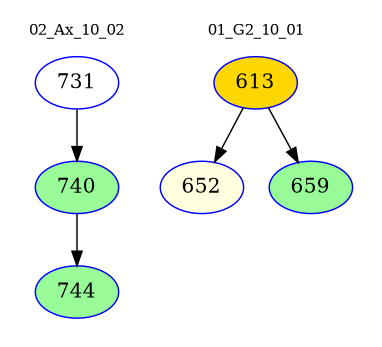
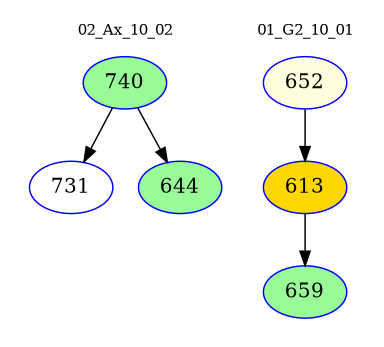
edge "731" -> "740": reversed
edge "613" -> "652": reversed
node "744": label "744" -> "644"
